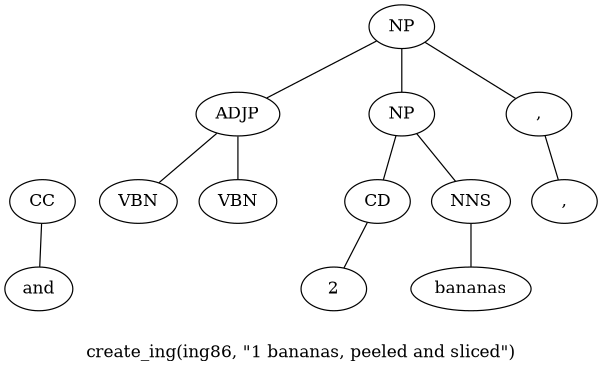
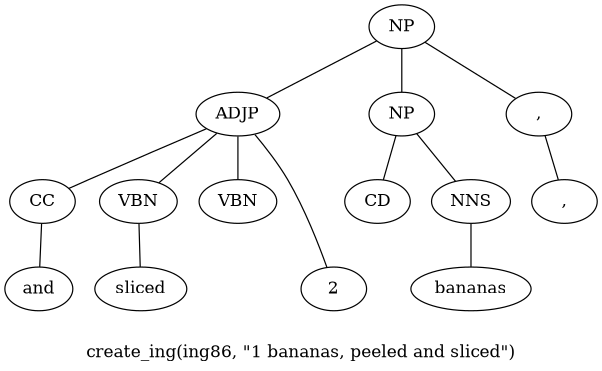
edge "ADJP" -- "CC": added
edge "CD" -- "2": now "ADJP" -- "2"
node "sliced": added
